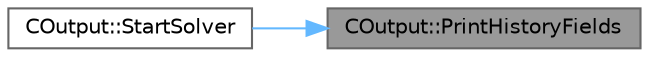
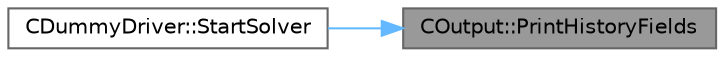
node "COutput::StartSolver": label "COutput::StartSolver" -> "CDummyDriver::StartSolver"
